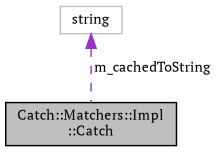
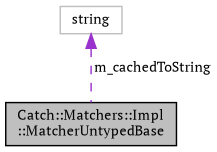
node "Catch::Matchers::Impl ::Catch": label "Catch::Matchers::Impl ::Catch" -> "Catch::Matchers::Impl ::MatcherUntypedBase"
